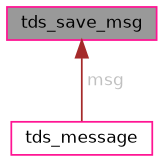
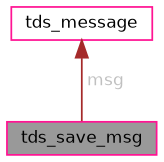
edge "tds_message" -> "tds_save_msg": reversed
